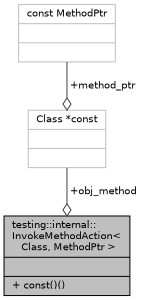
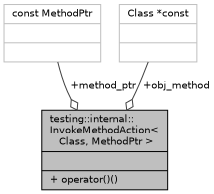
edge "const MethodPtr" -> "Class *const": now "const MethodPtr" -> "testing::internal::"
node "testing::internal::": text "+ const()()" -> "+ operator()()"
